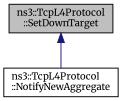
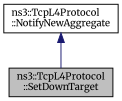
edge "ns3::TcpL4Protocol ::NotifyNewAggregate" -> "ns3::TcpL4Protocol ::SetDownTarget": reversed
